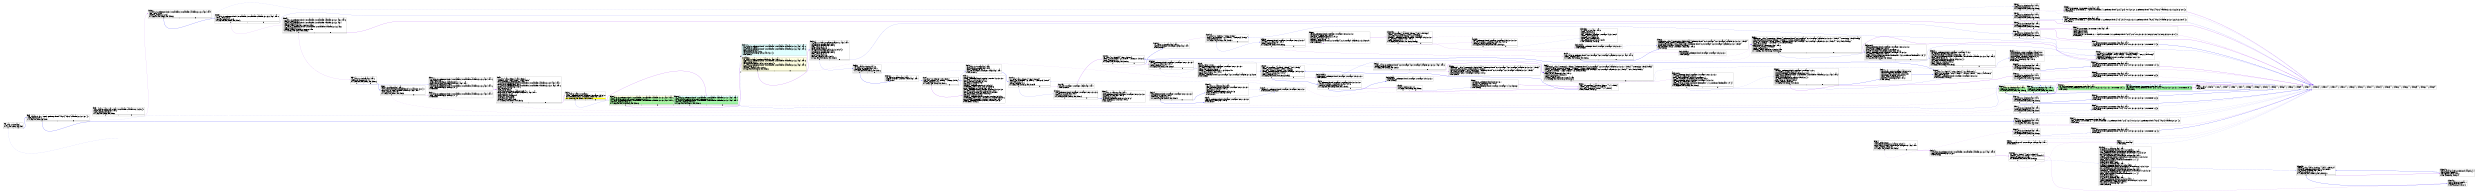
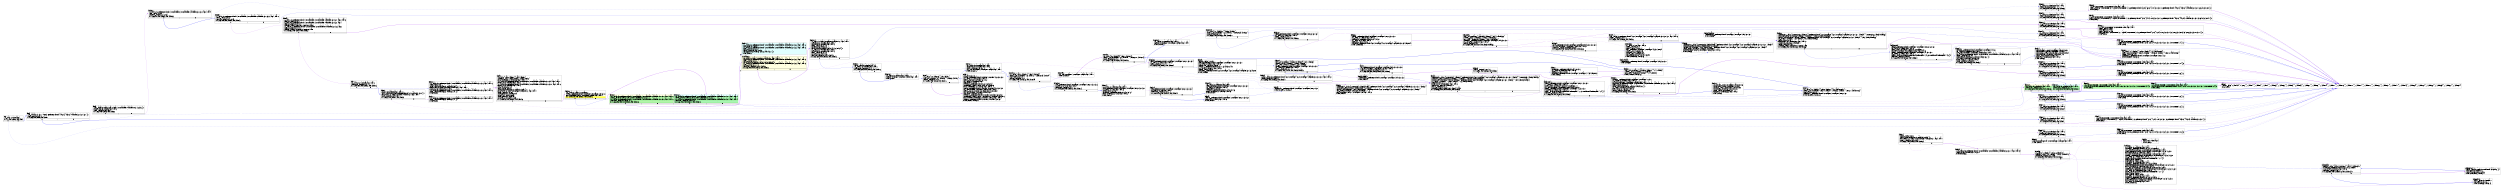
node "if.end234.thread:": removed
